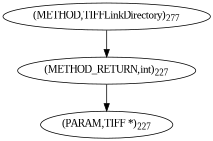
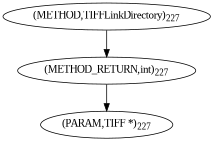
node "(METHOD,TIFFLinkDirectory)": text "277" -> "227"
